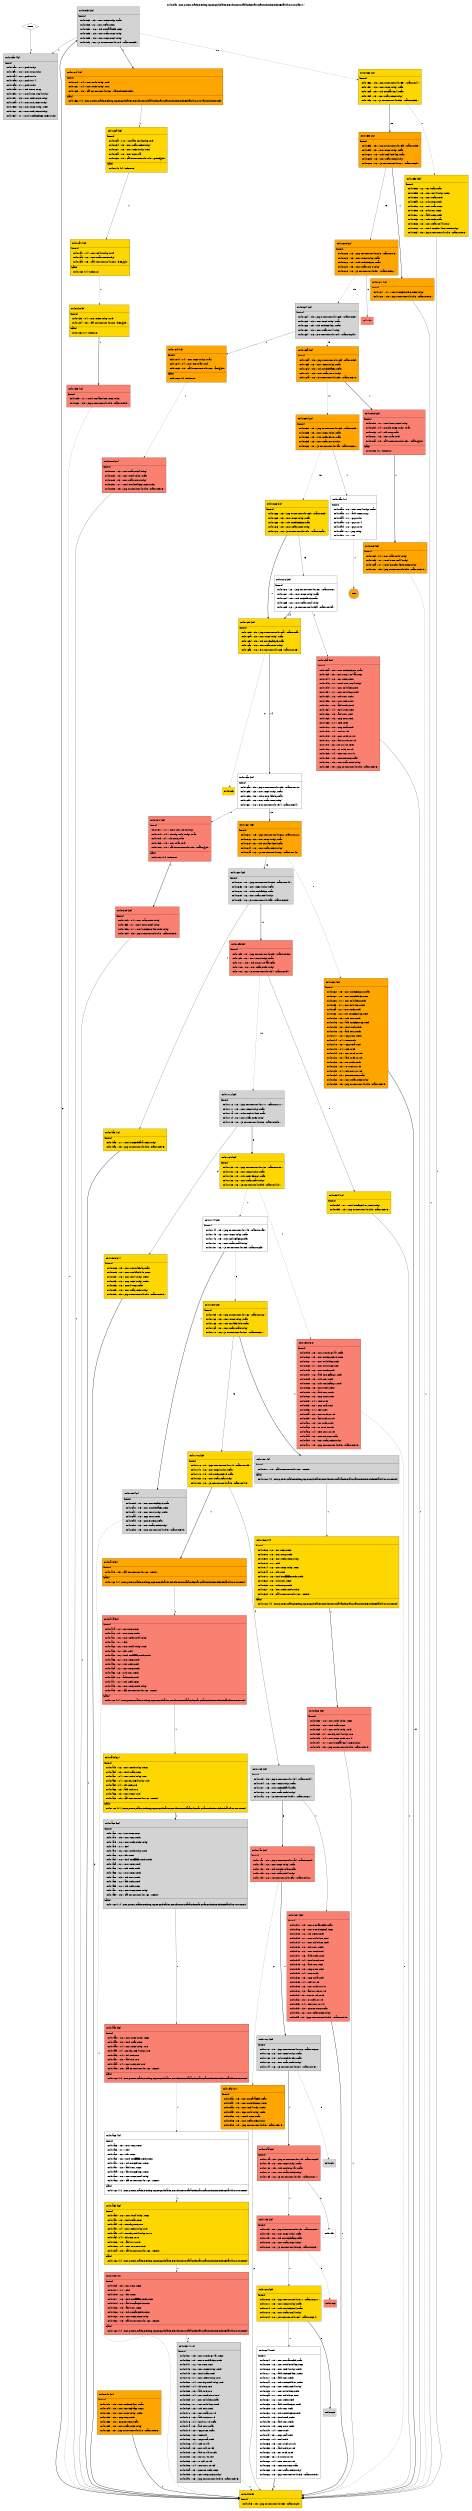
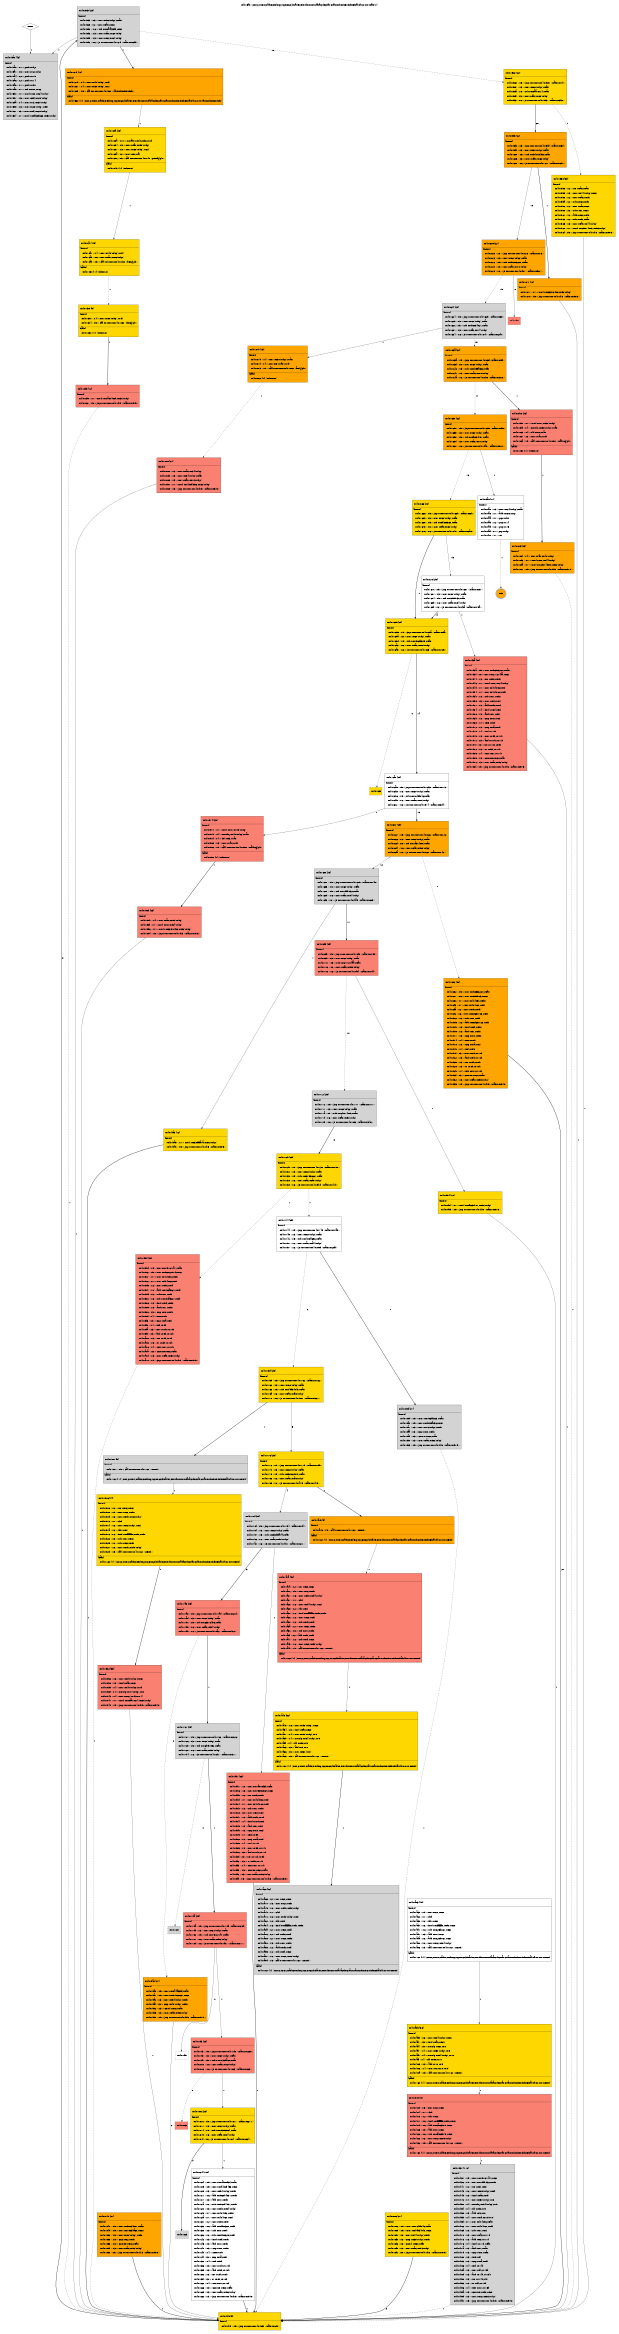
edge "0x401712 [25]" -> "0x4018e6 [27]": removed, label "2"
node "0x401aa2 [33]": removed
